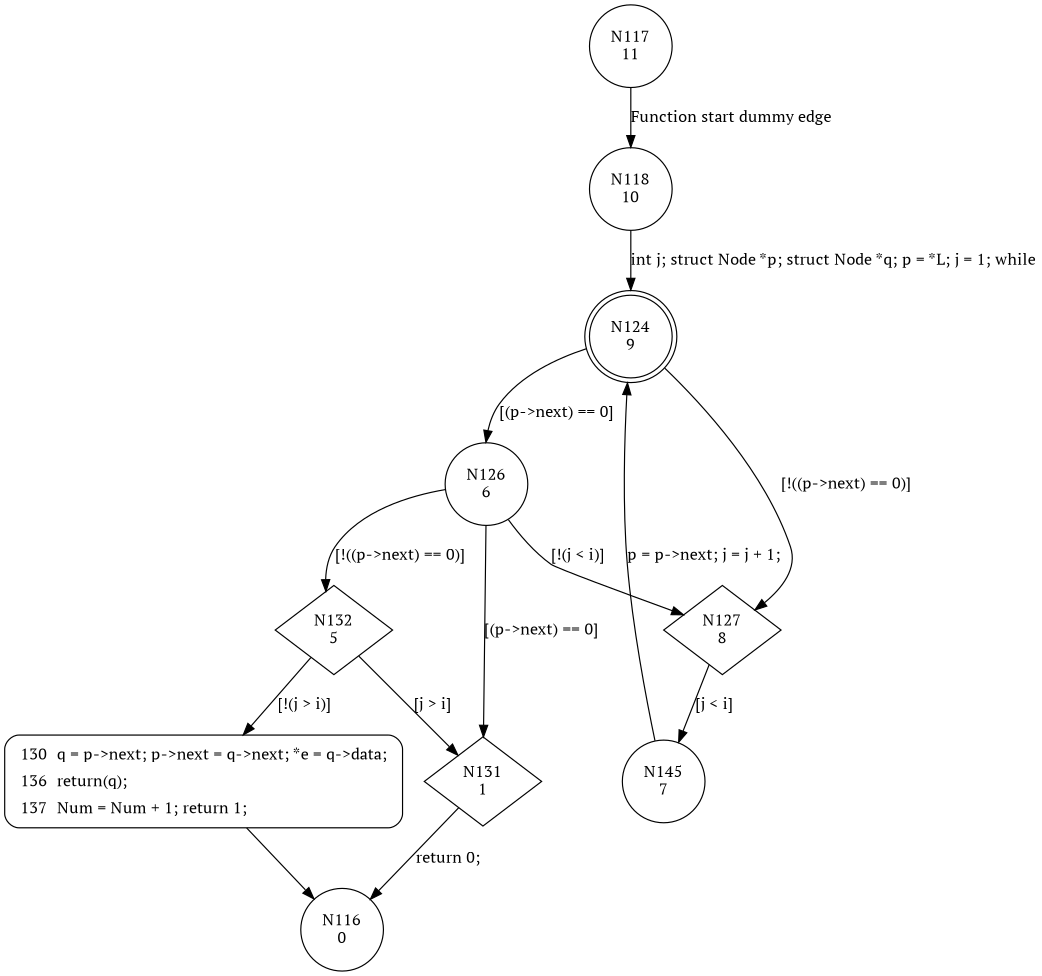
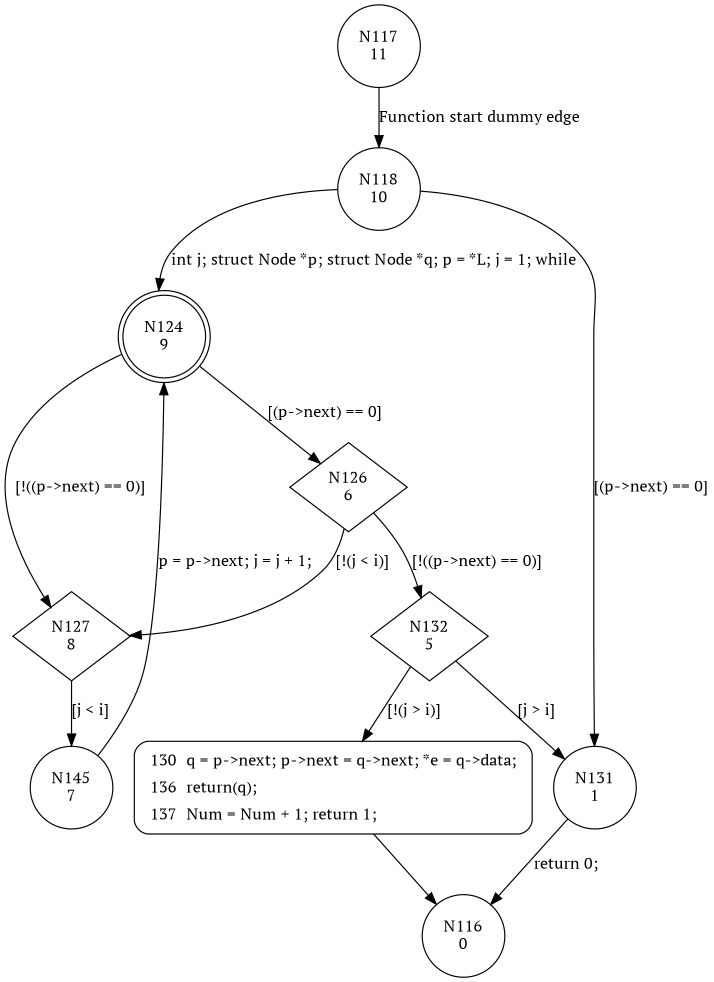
node "N126 6": shape circle -> diamond
edge "N126 6" -> "N131 1": now "N118 10" -> "N131 1"
node "N131 1": shape diamond -> circle
